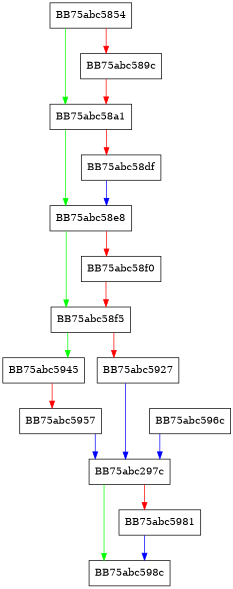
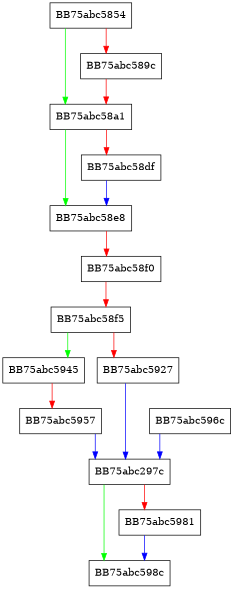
edge "BB75abc58e8" -> "BB75abc58f5": removed
